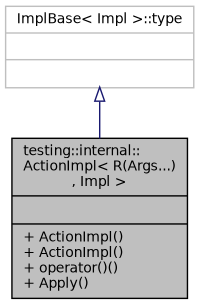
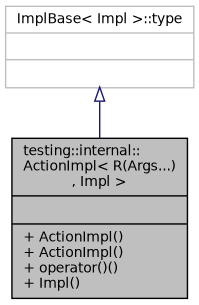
node "testing::internal::": text "+ Apply()" -> "+ Impl()"
